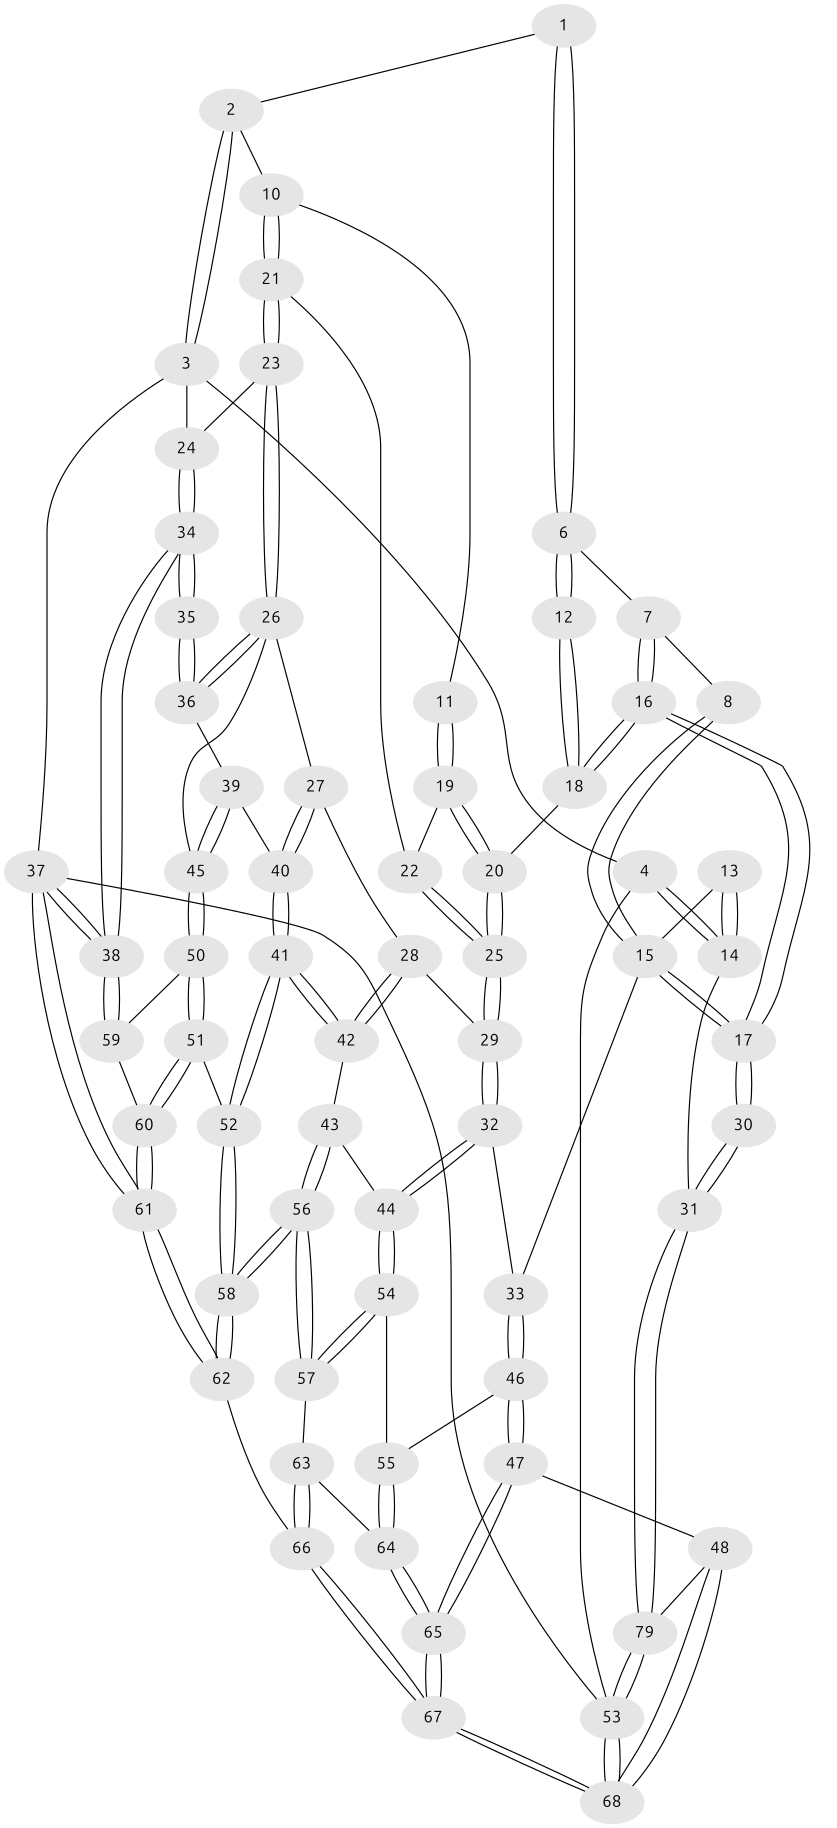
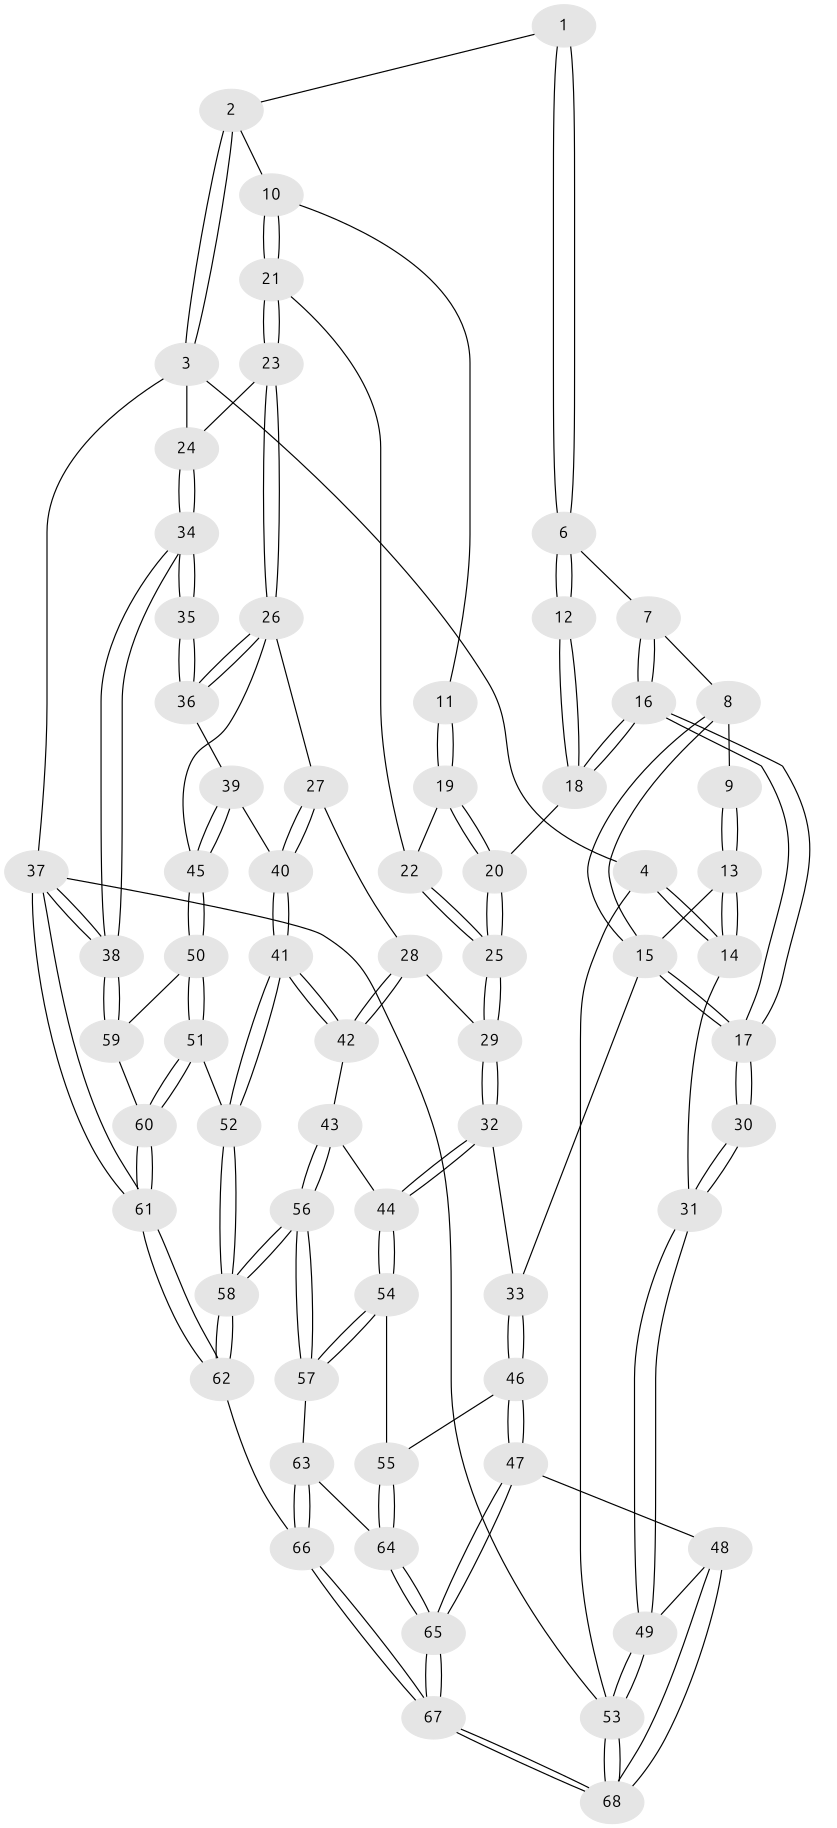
node "9": added
node "79": label "79" -> "49"
